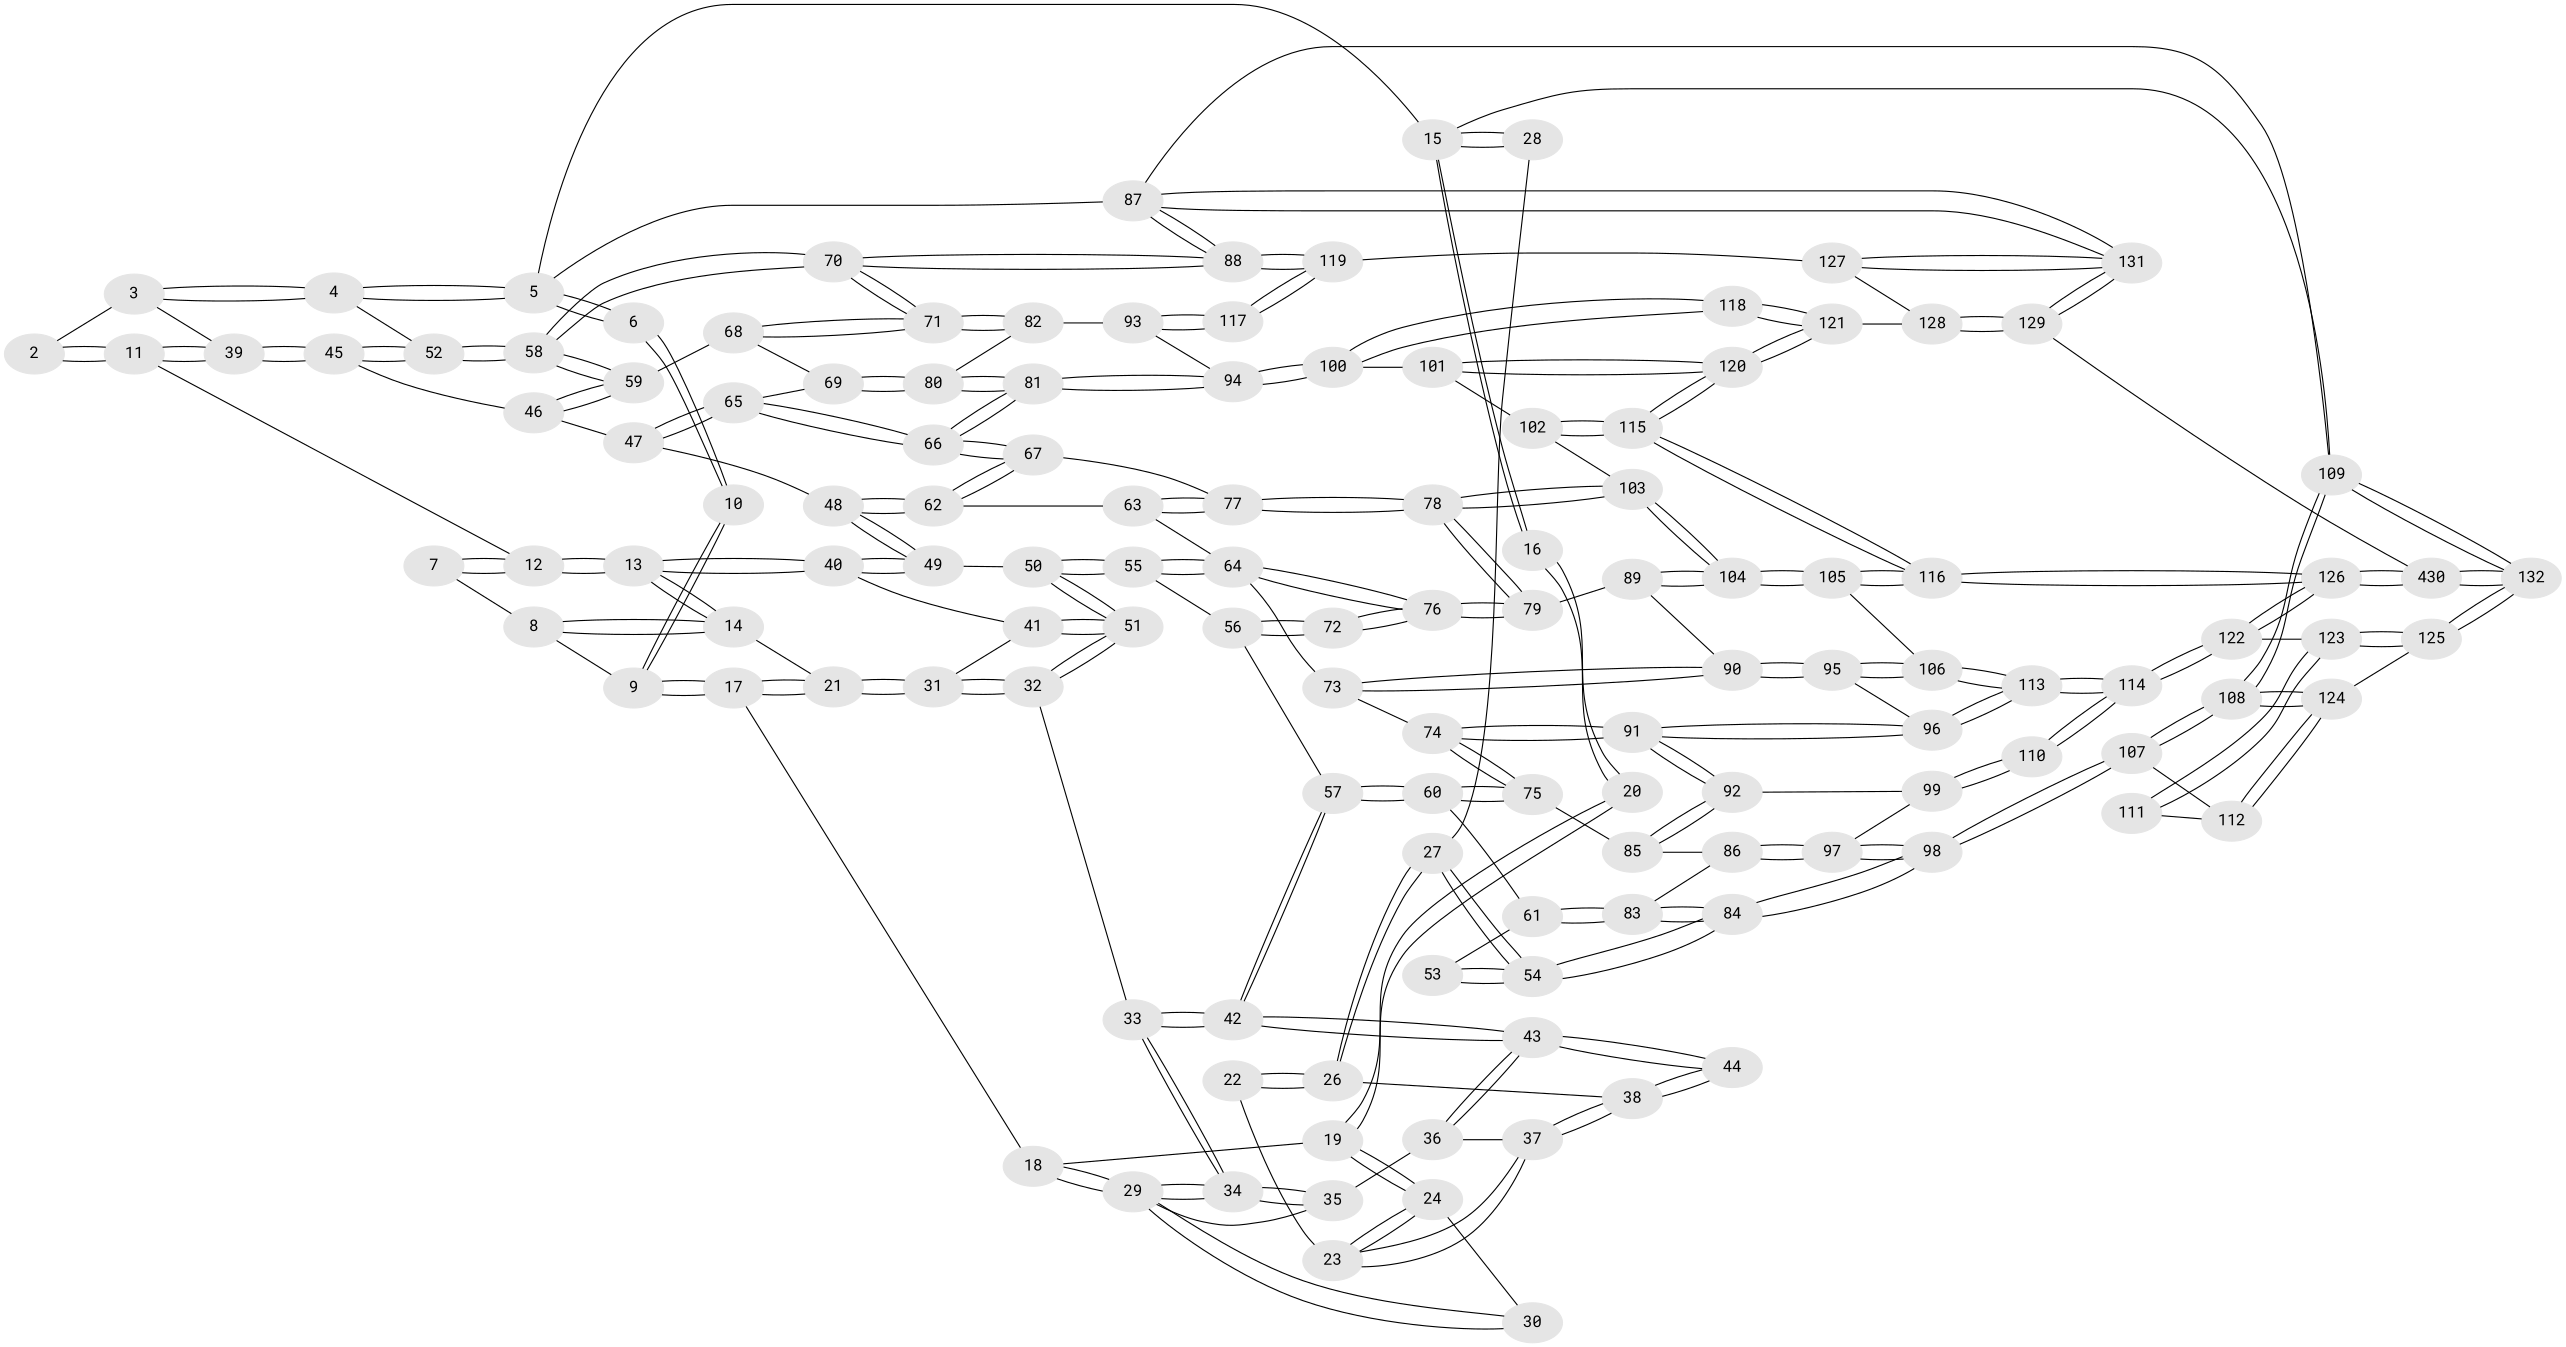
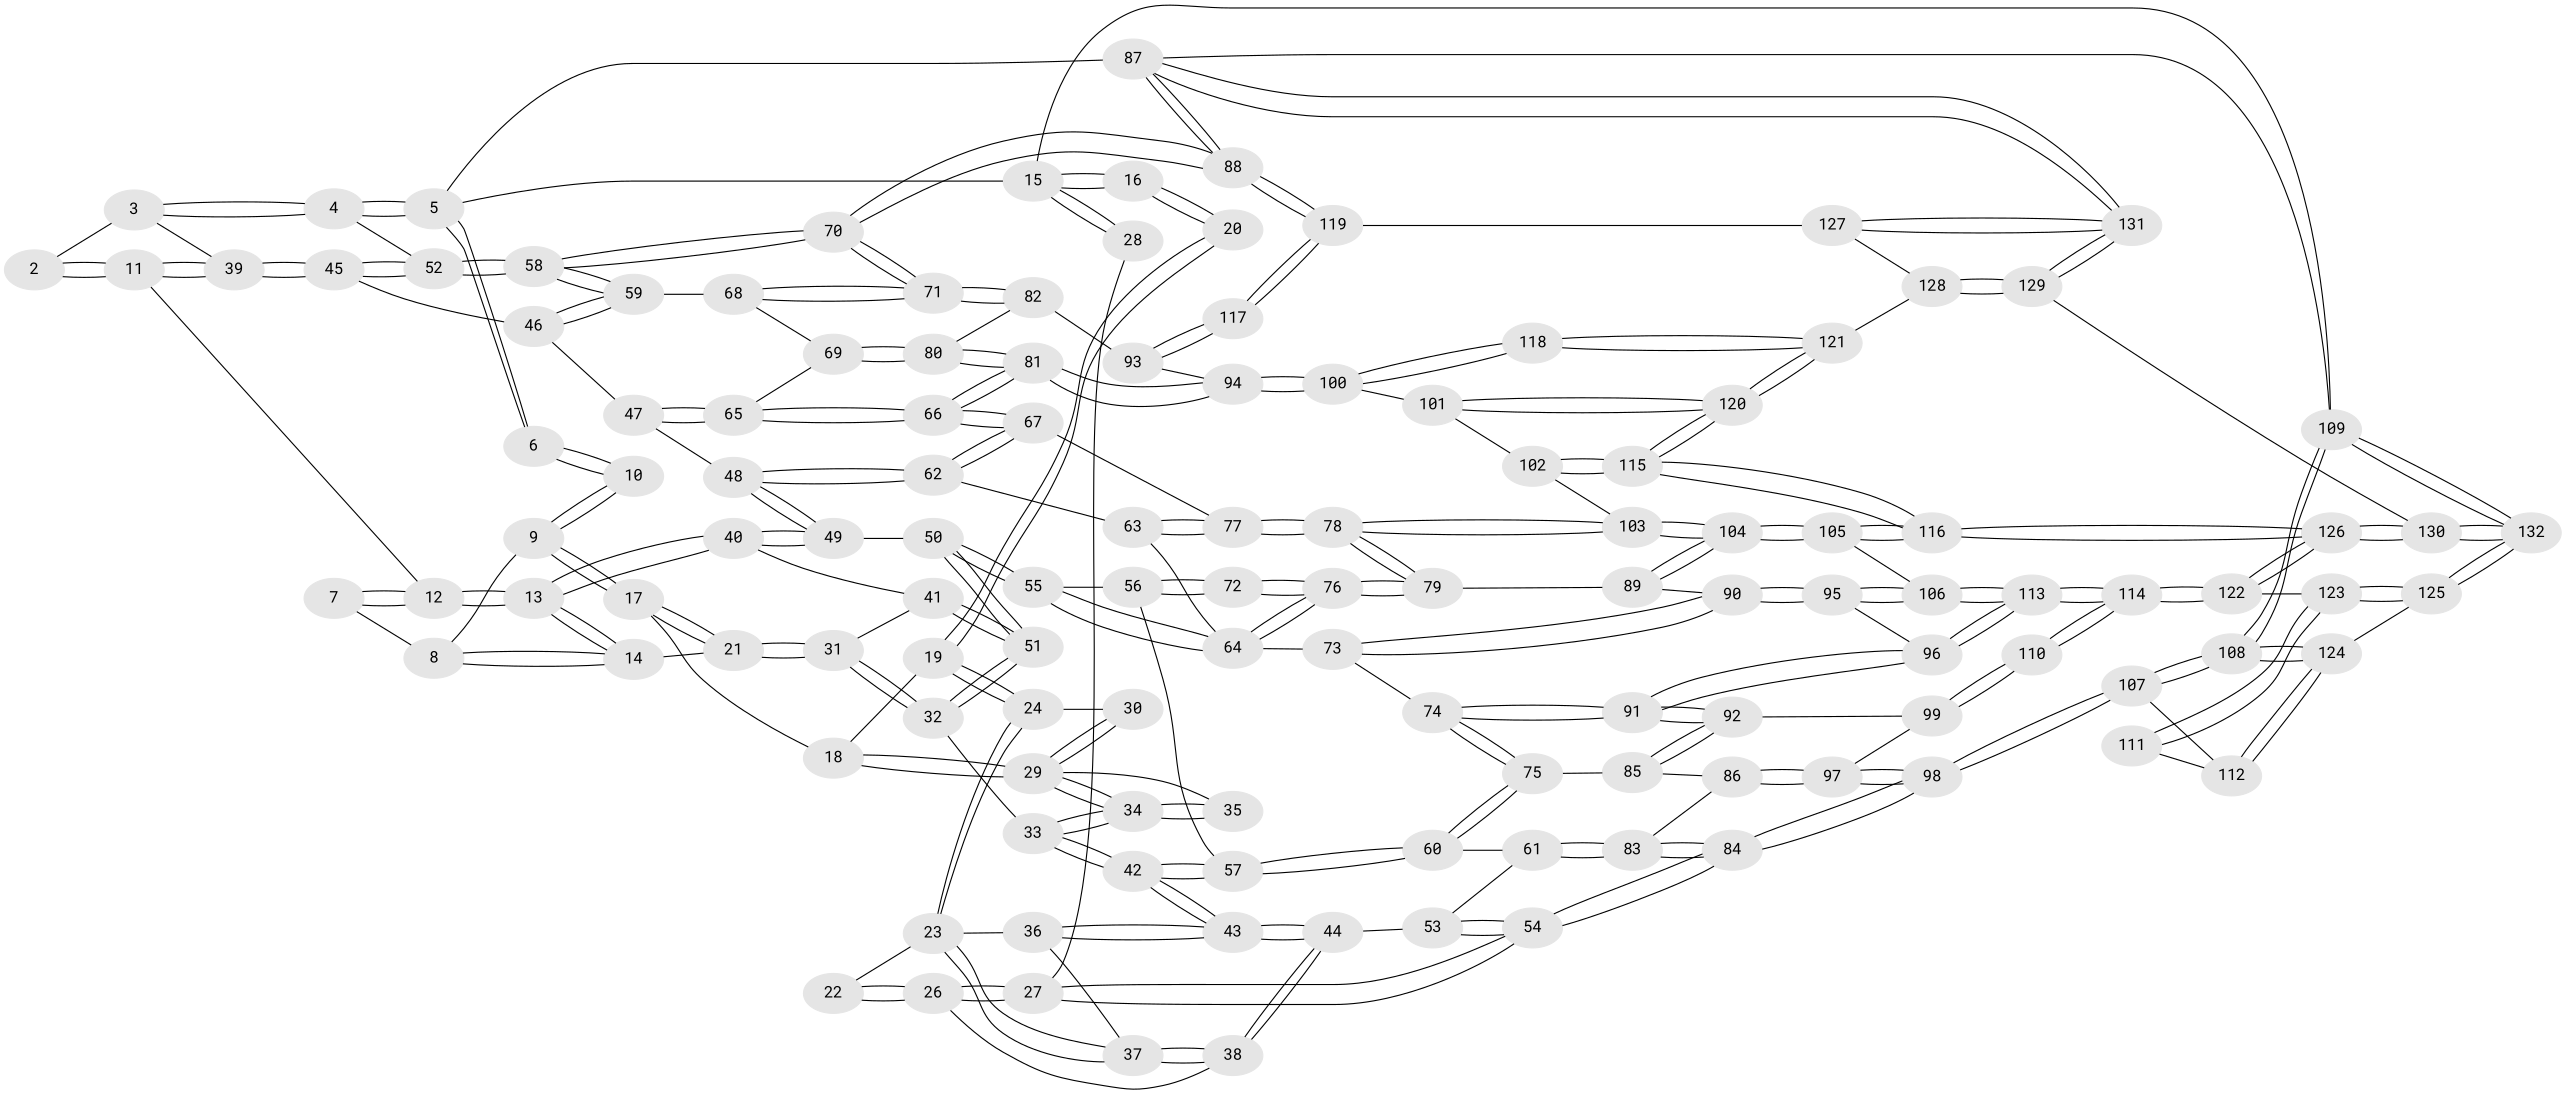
node "430": label "430" -> "130"
edge "53" -- "44": added
edge "36" -- "35": now "36" -- "23"
